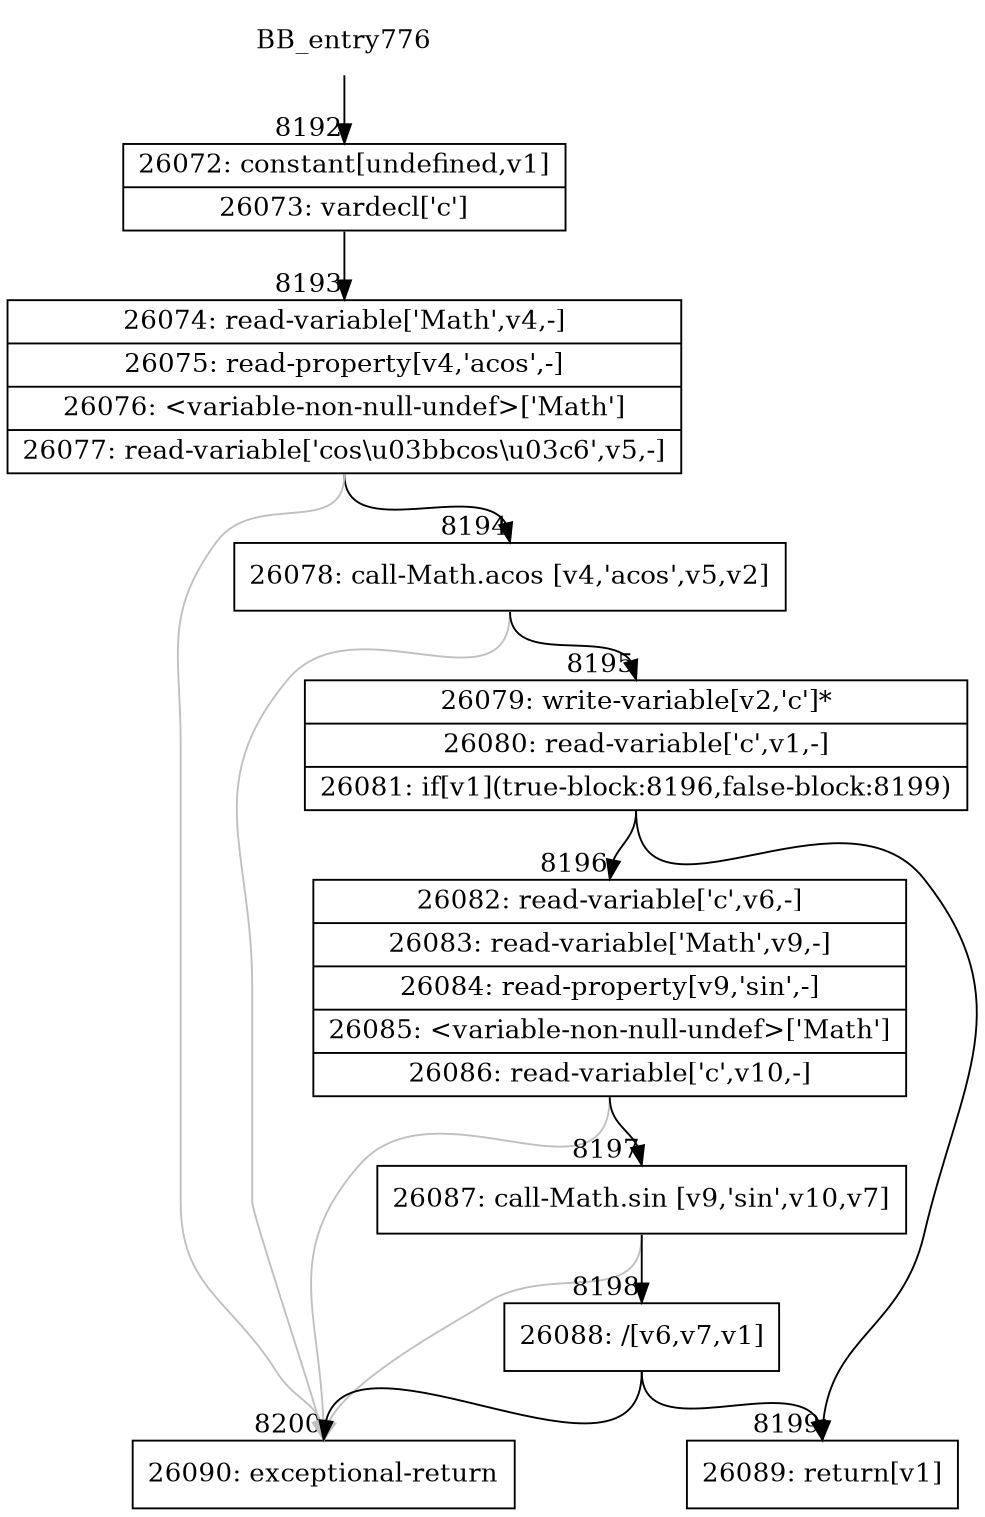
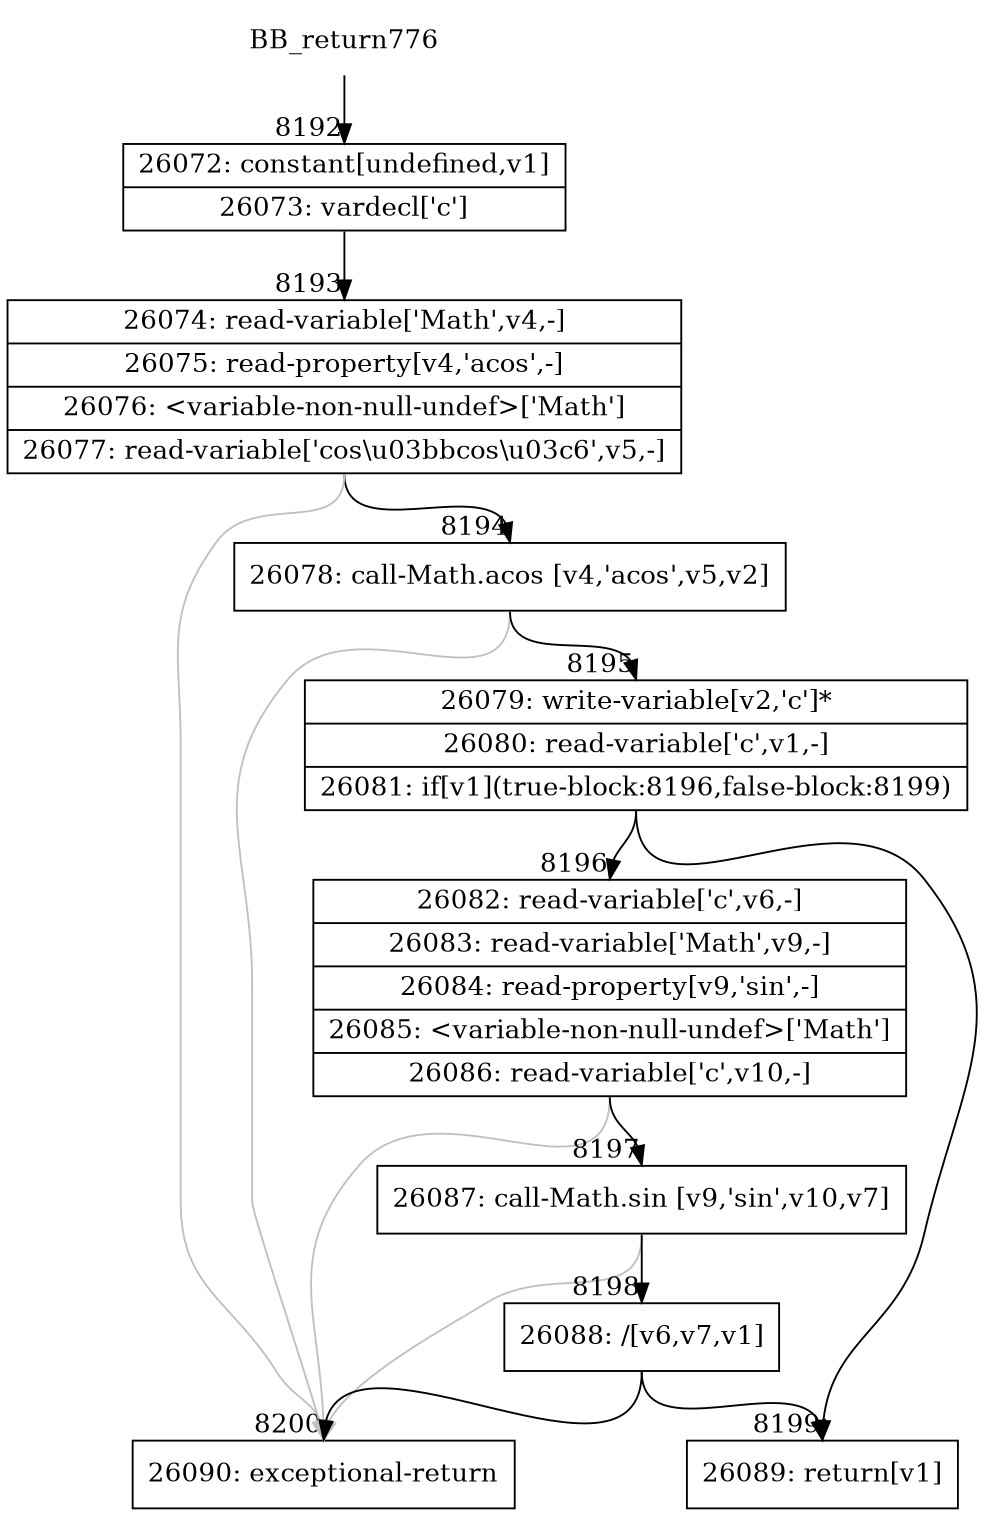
node "BB_entry776": label "BB_entry776" -> "BB_return776"
